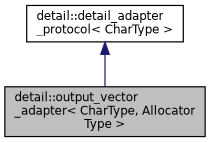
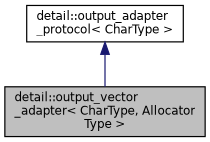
node "detail::detail_adapter _protocol< CharType >": label "detail::detail_adapter _protocol< CharType >" -> "detail::output_adapter _protocol< CharType >"
